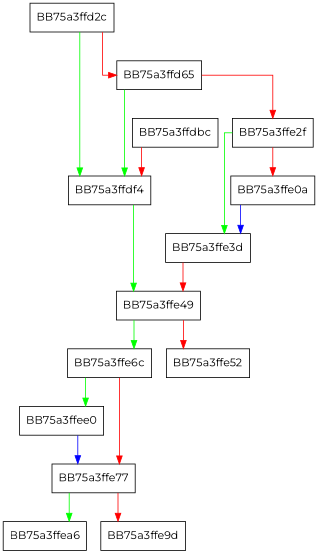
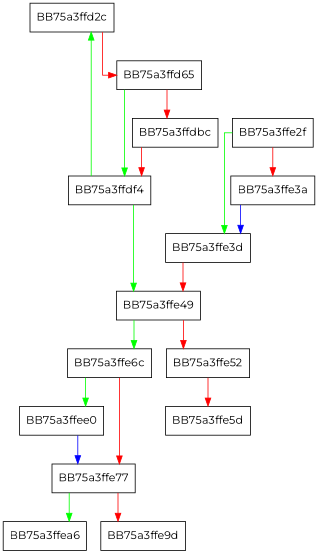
edge "BB75a3ffd65" -> "BB75a3ffe2f": now "BB75a3ffd65" -> "BB75a3ffdbc"
edge "BB75a3ffd2c" -> "BB75a3ffdf4": reversed
node "BB75a3ffe0a": label "BB75a3ffe0a" -> "BB75a3ffe3a"
node "BB75a3ffe5d": added
